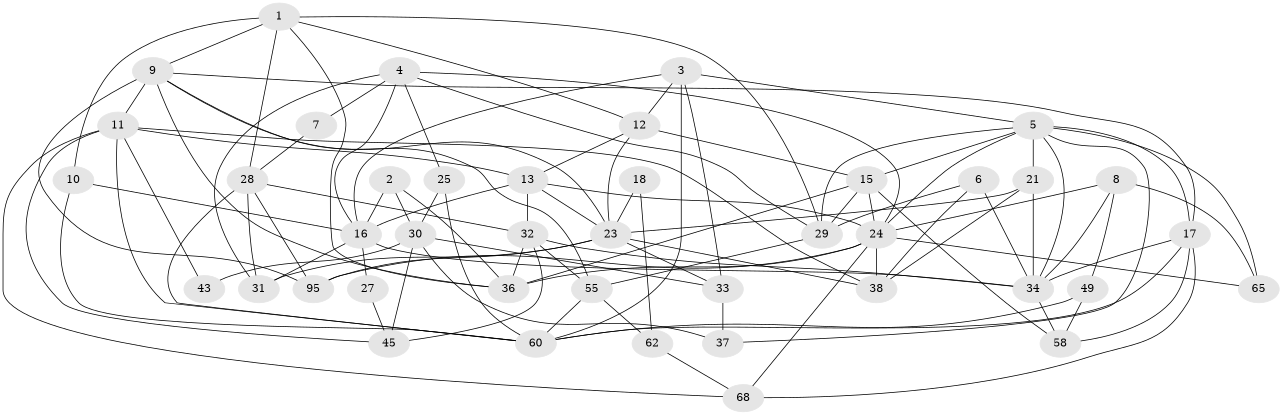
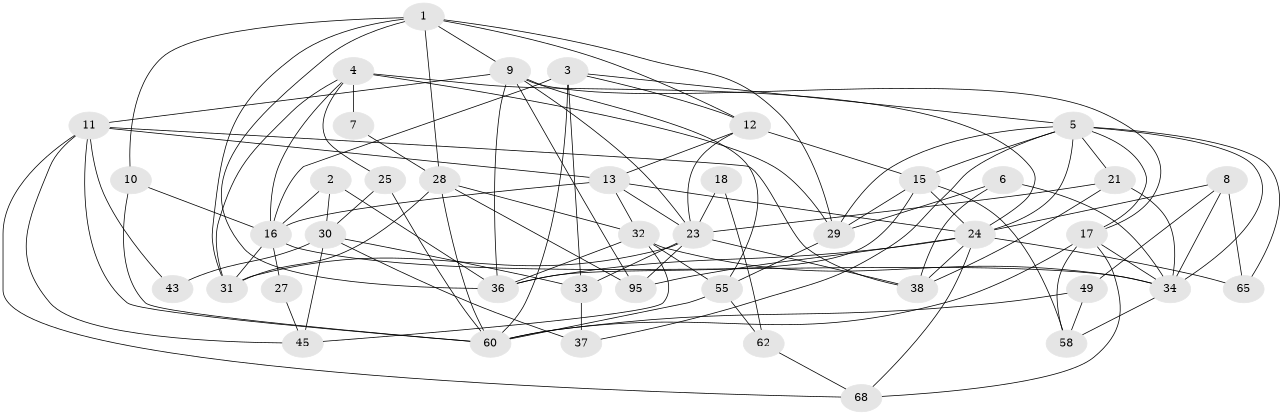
edge "1" -- "31": added
